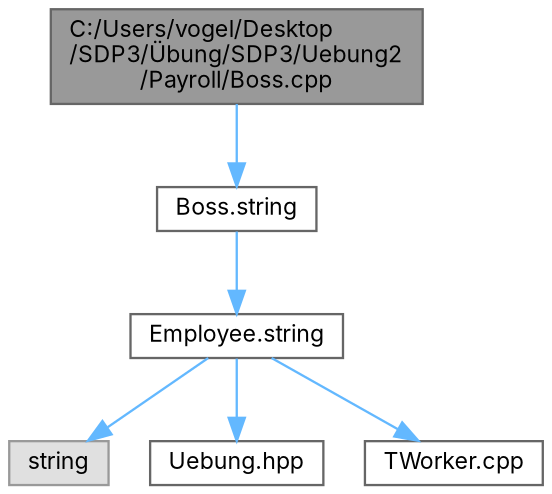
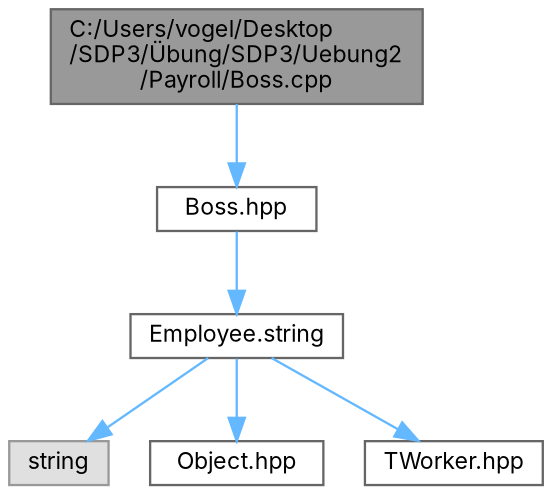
node "Boss.string": label "Boss.string" -> "Boss.hpp"
node "Uebung.hpp": label "Uebung.hpp" -> "Object.hpp"
node "TWorker.cpp": label "TWorker.cpp" -> "TWorker.hpp"
